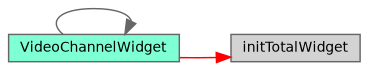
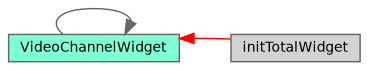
edge "VideoChannelWidget" -> "initTotalWidget": reversed
